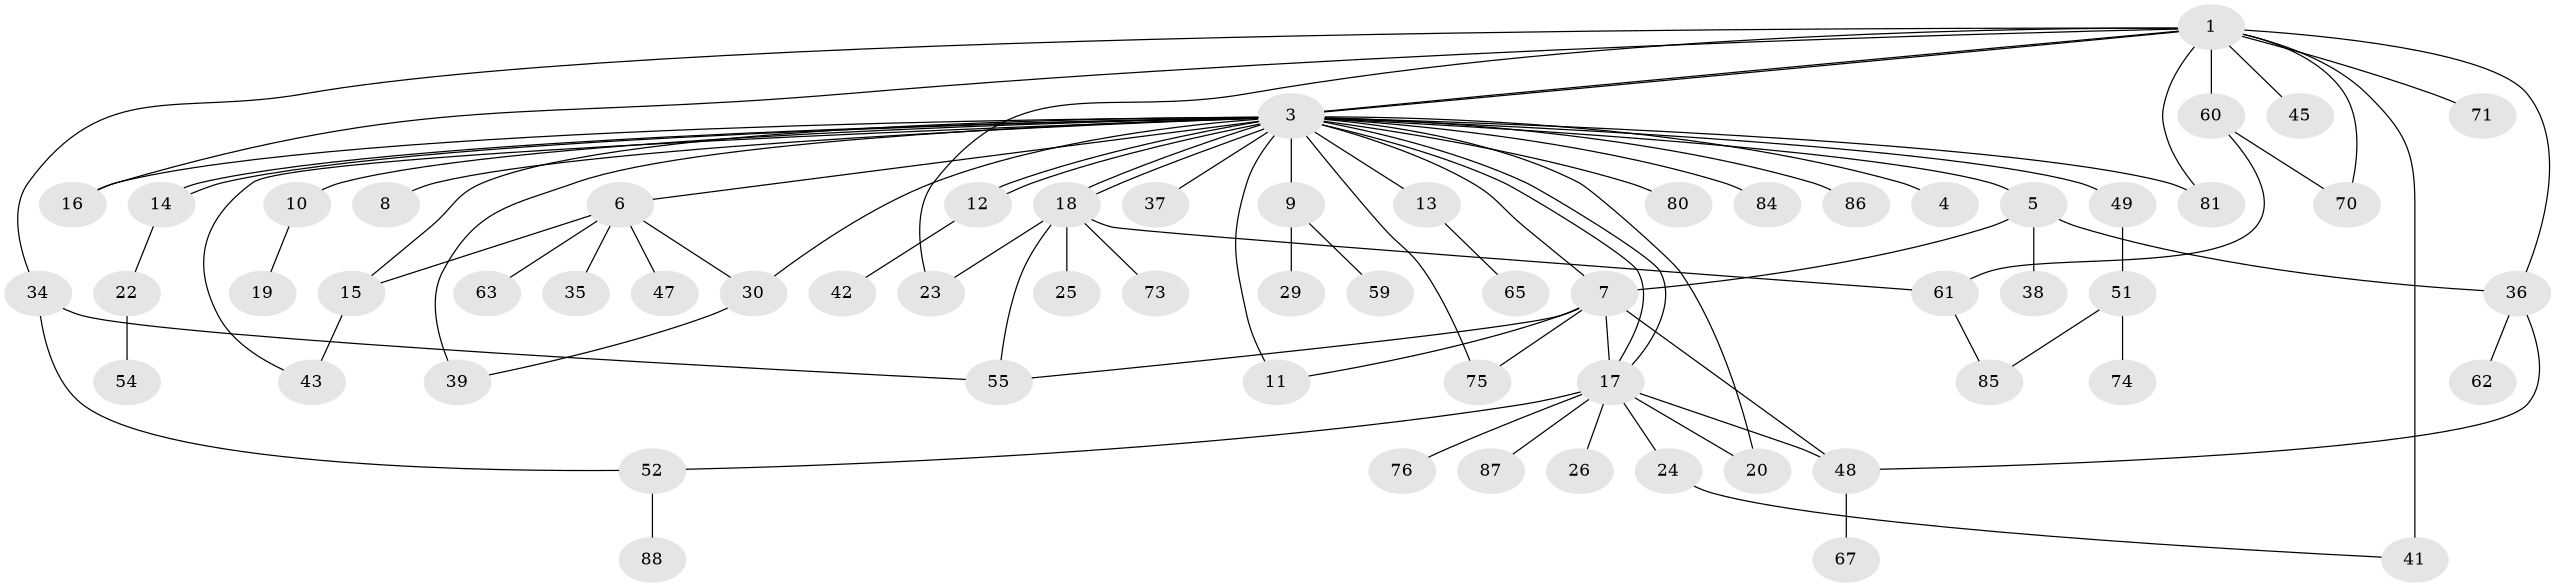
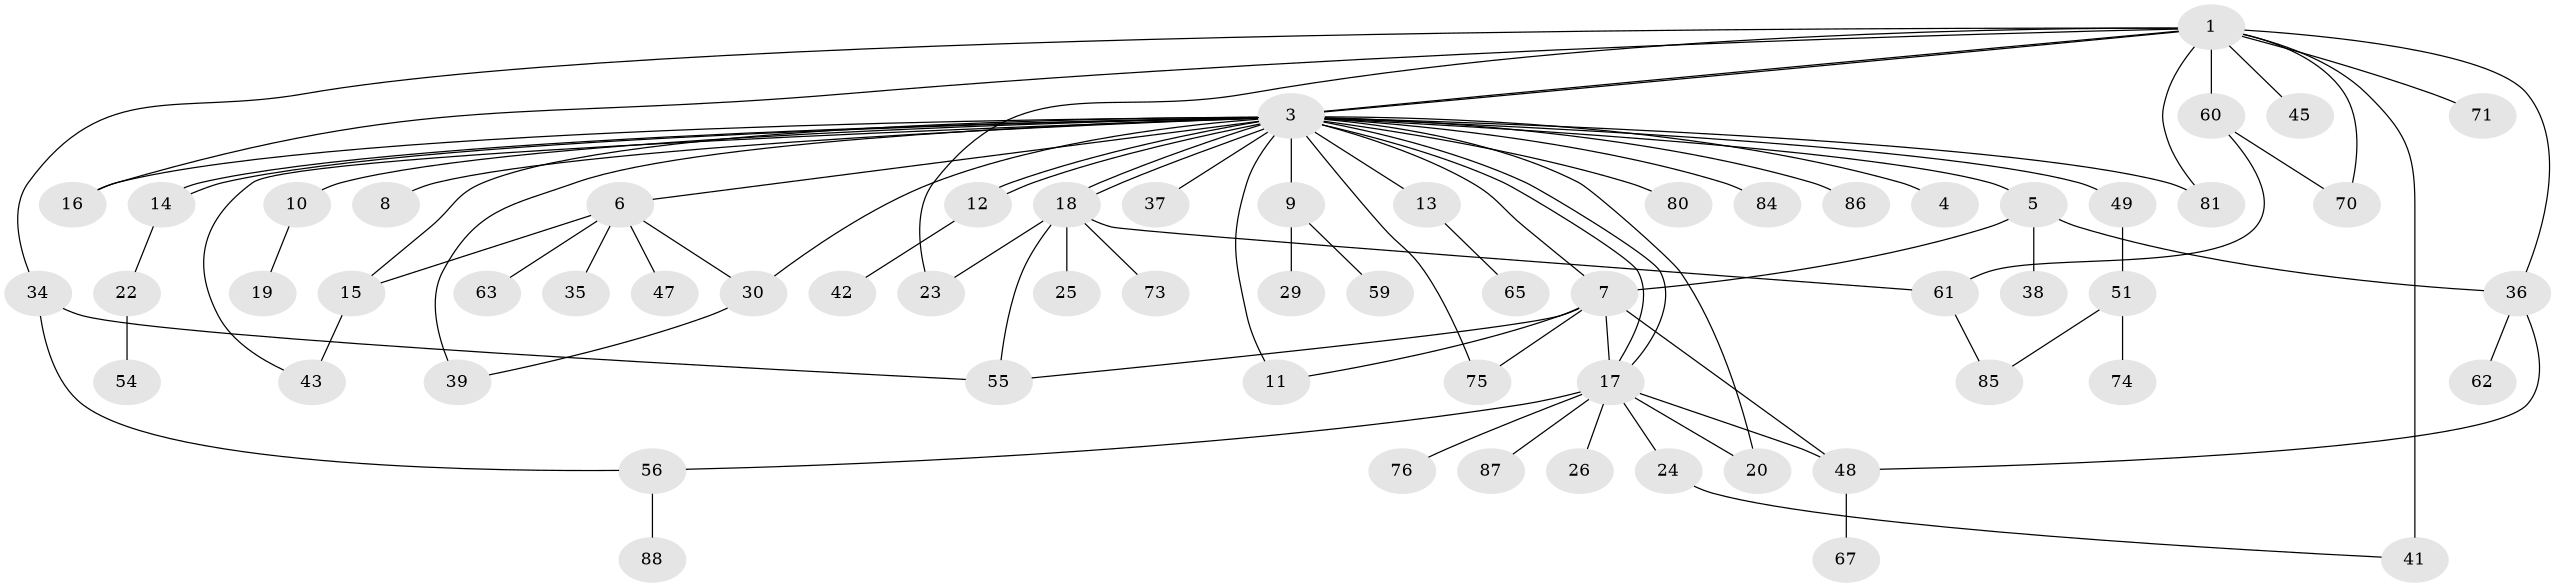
node "52": label "52" -> "56"
